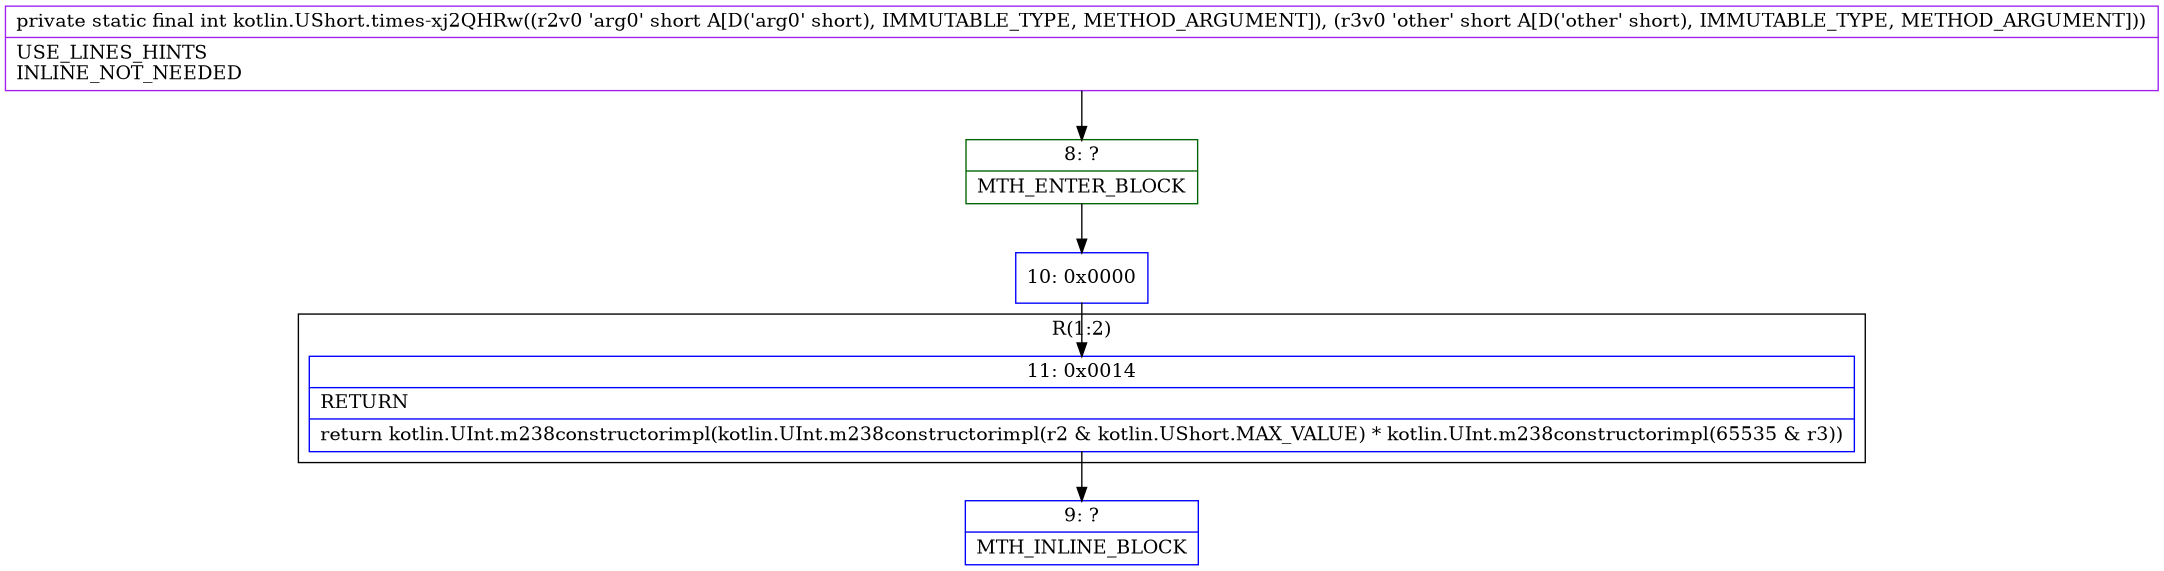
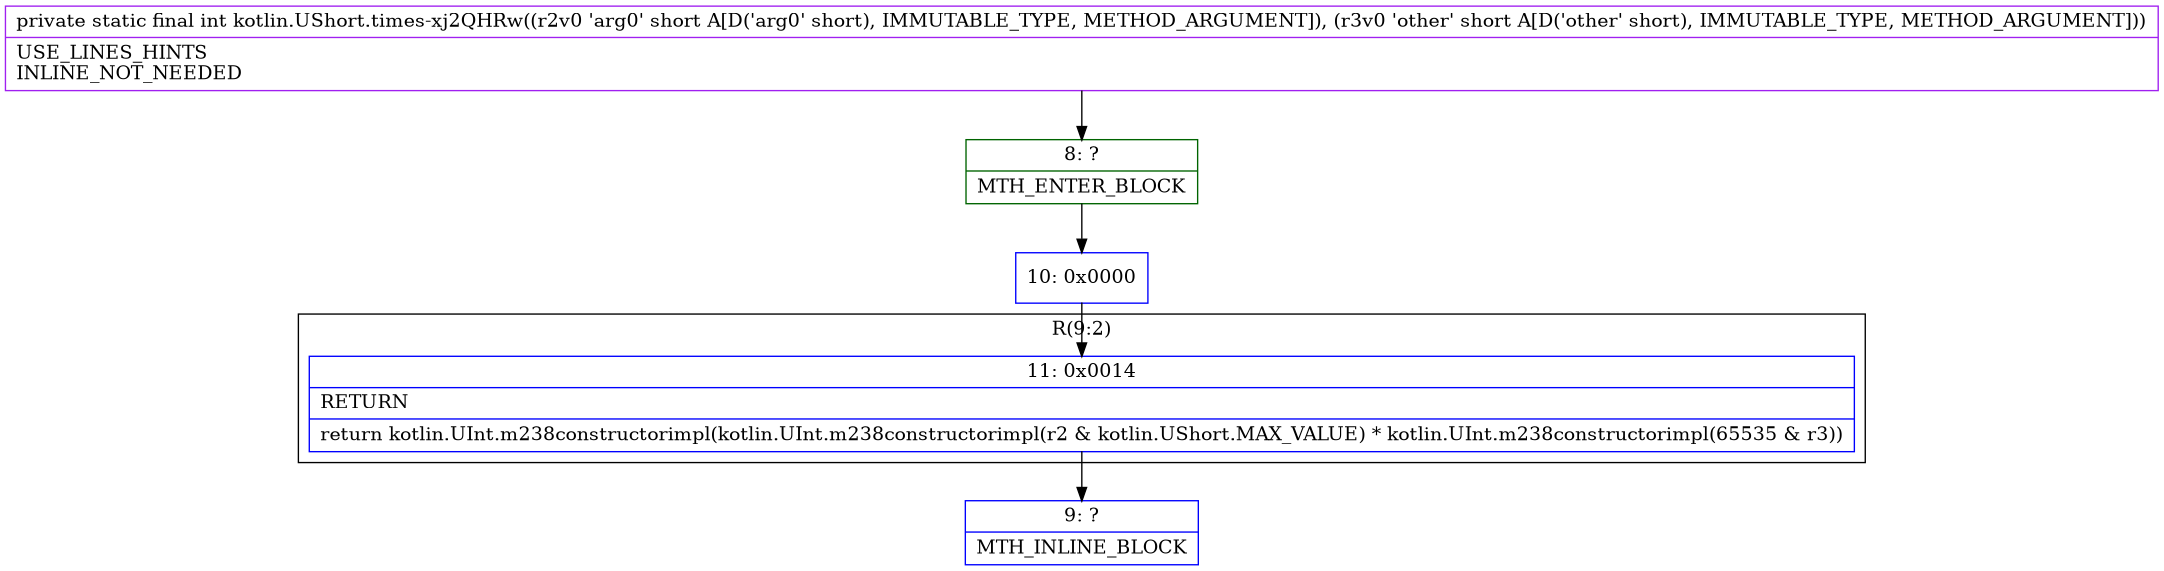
cluster "R(1:2)": label "R(1:2)" -> "R(9:2)"
